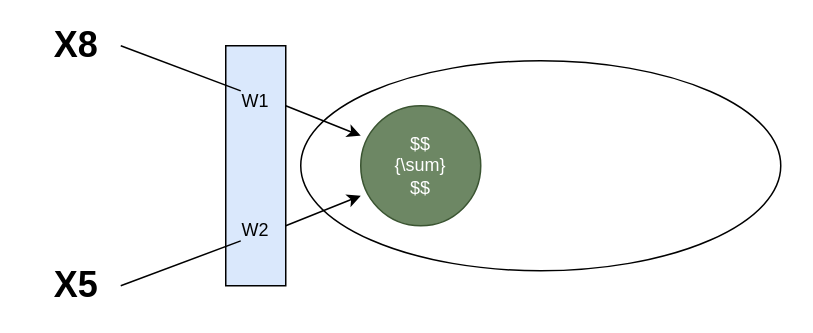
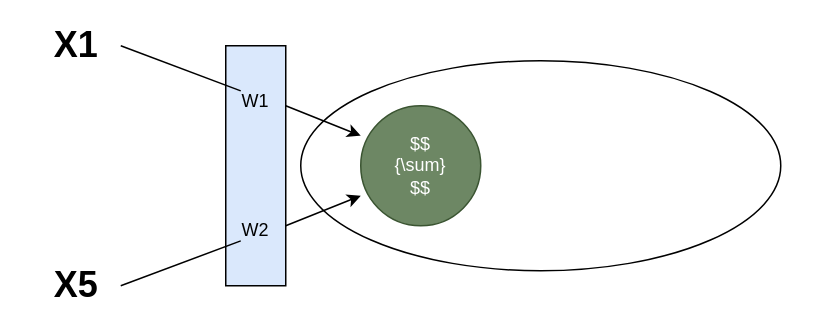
node "X8": label "X8" -> "X1"
